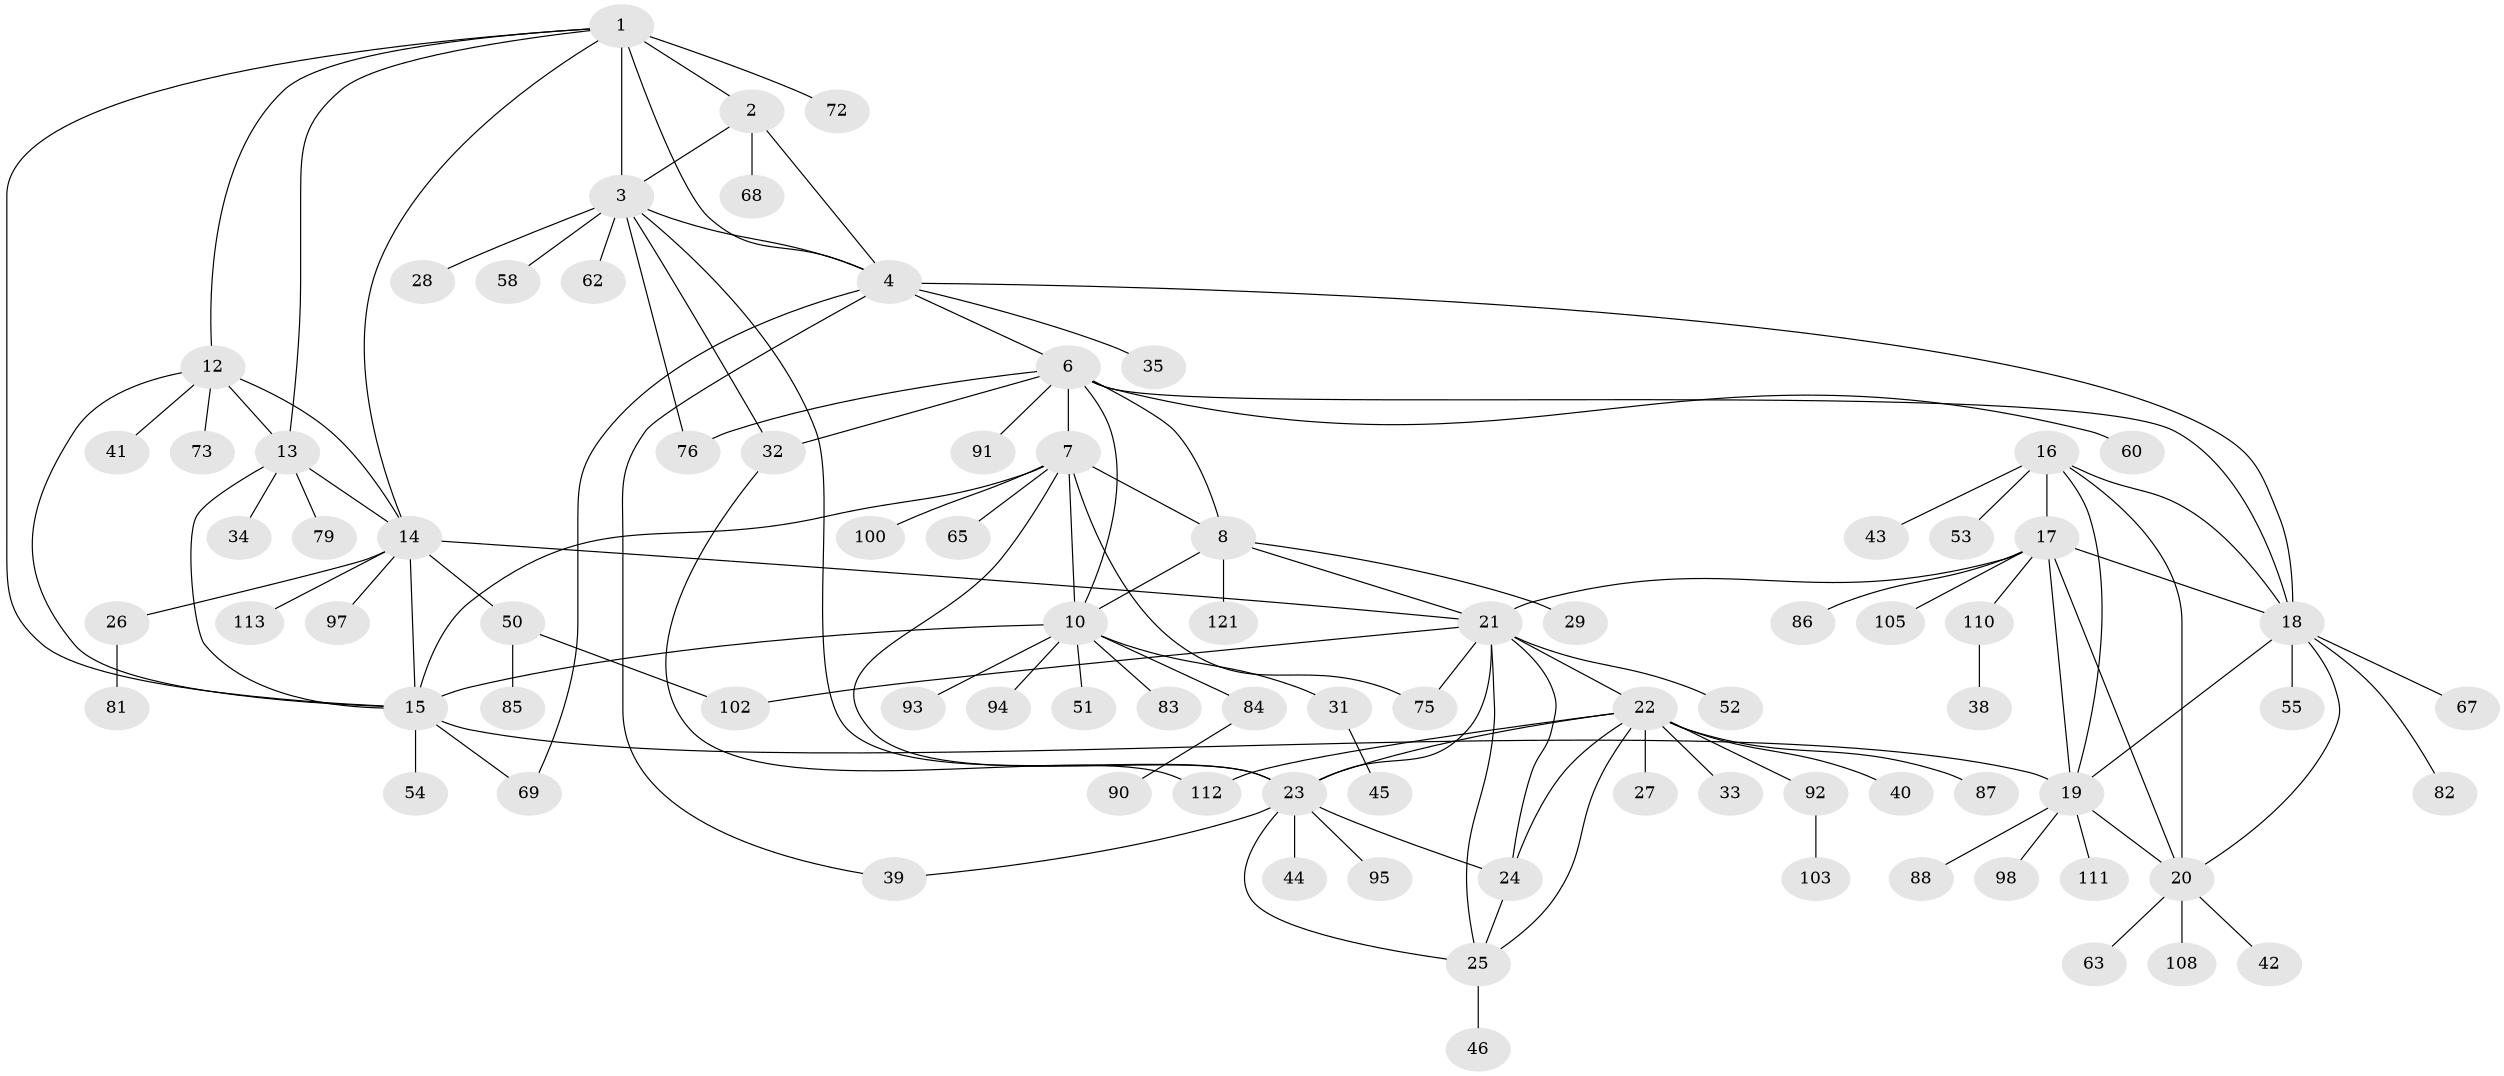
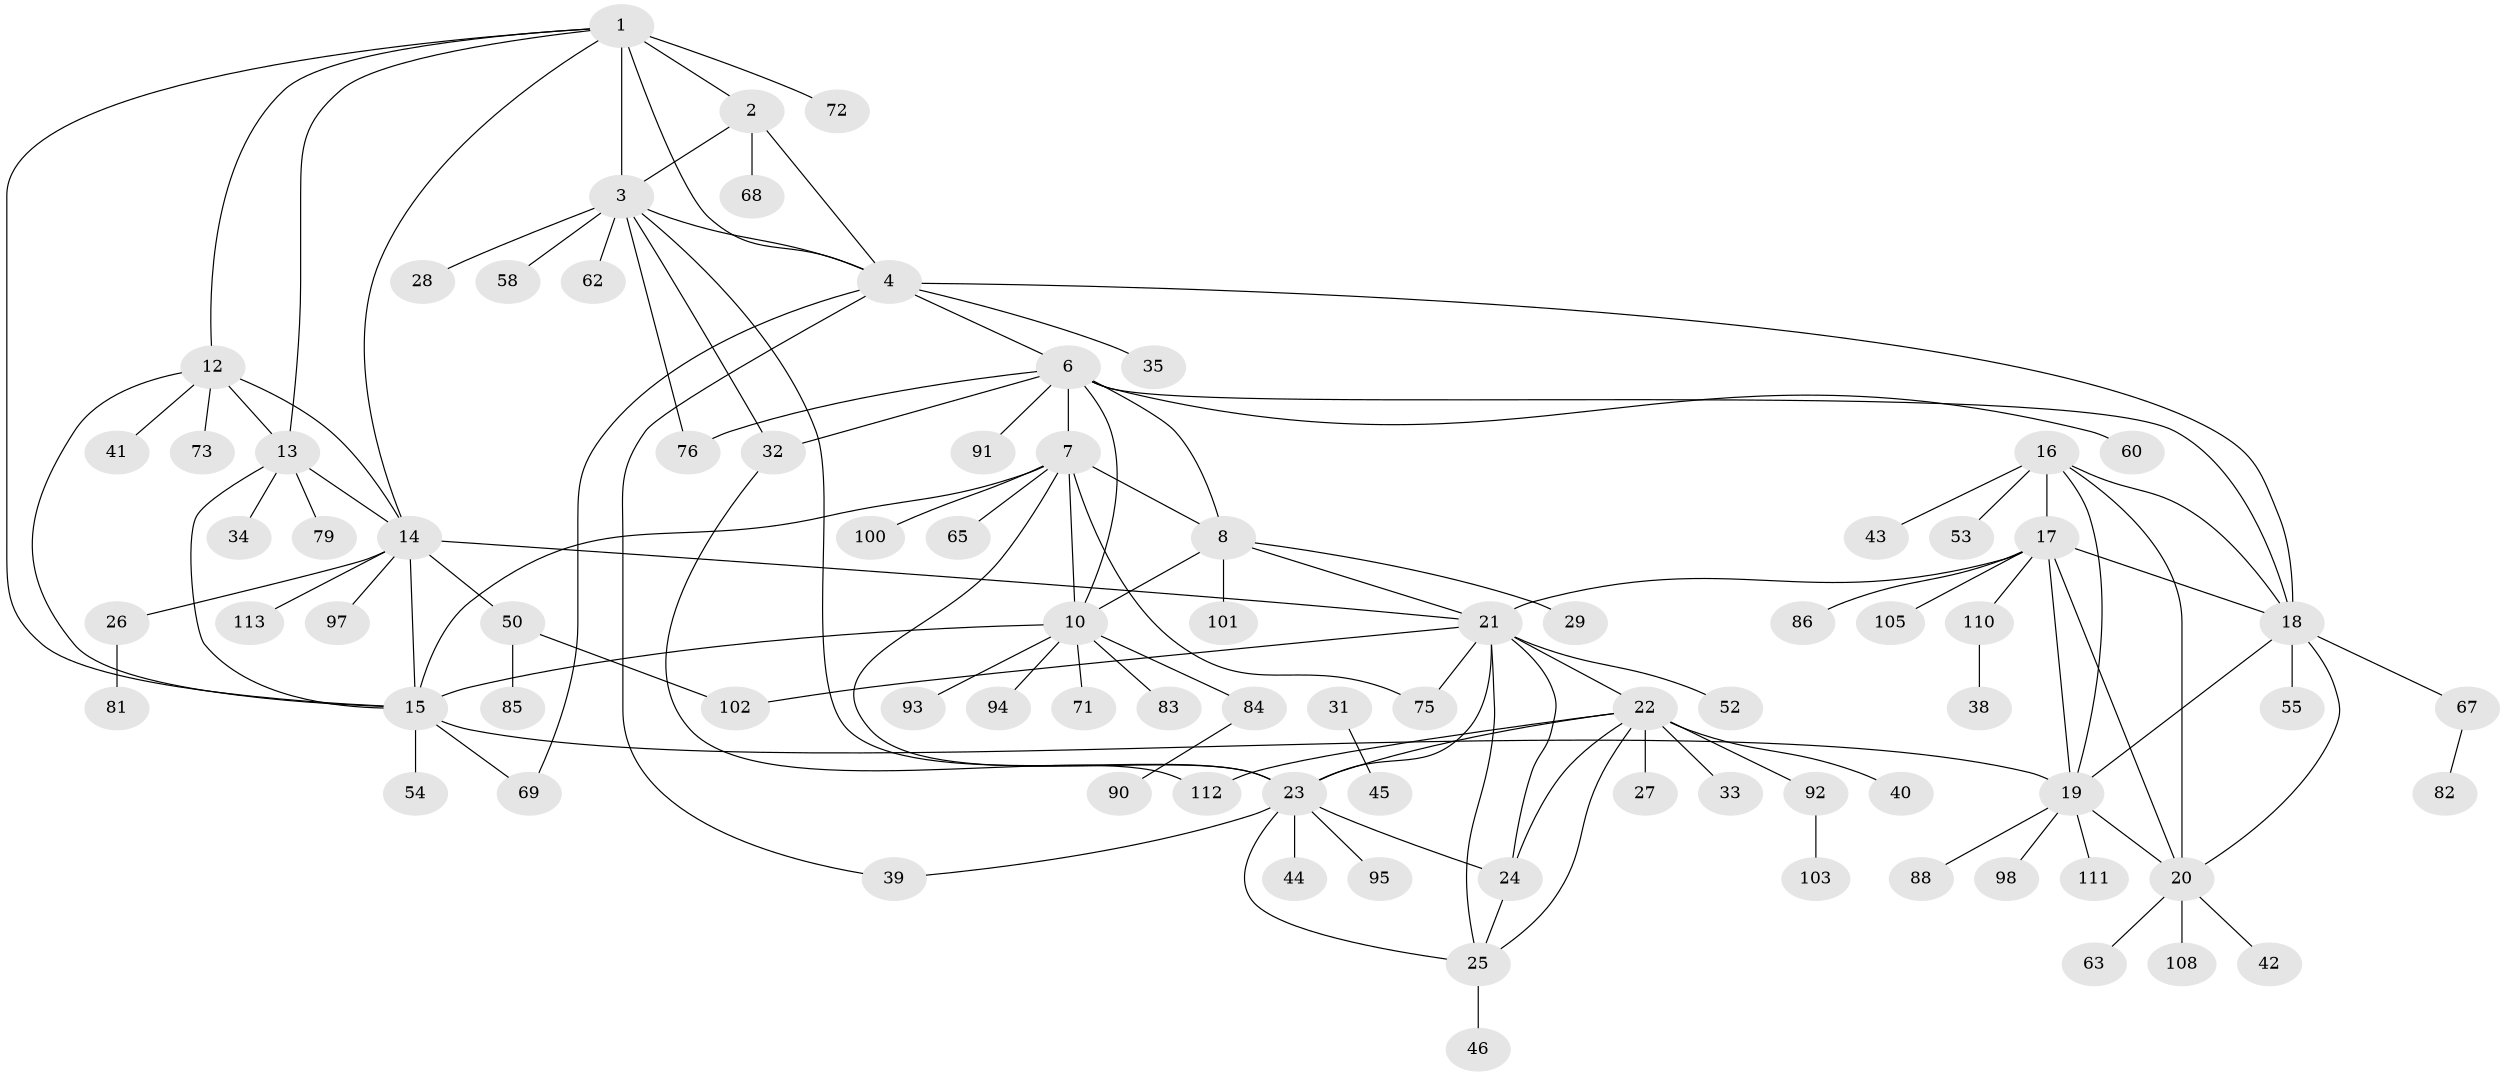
node "121": label "121" -> "101"
edge "10" -- "31": removed
edge "18" -- "82": now "67" -- "82"
node "51": label "51" -> "71"
node "87": removed
